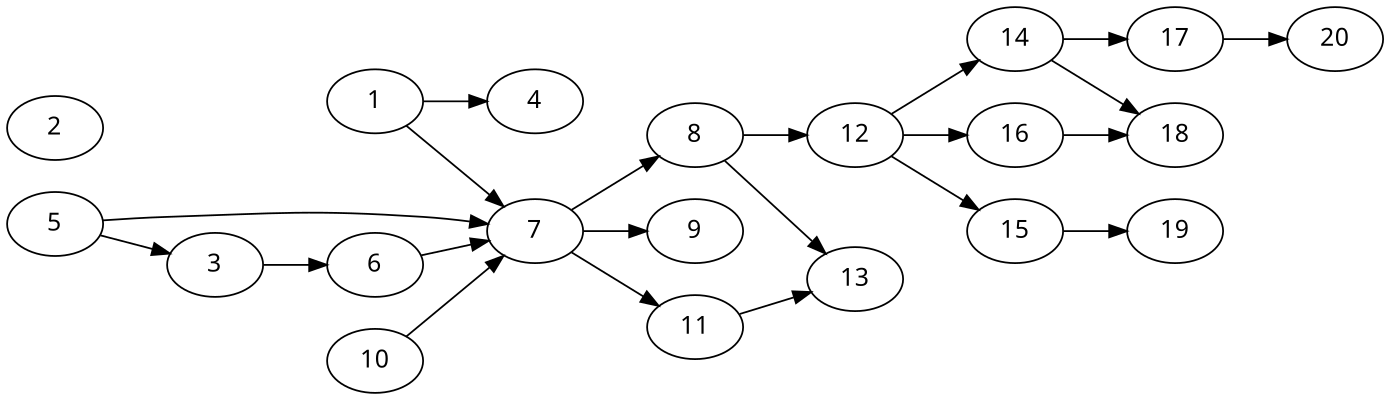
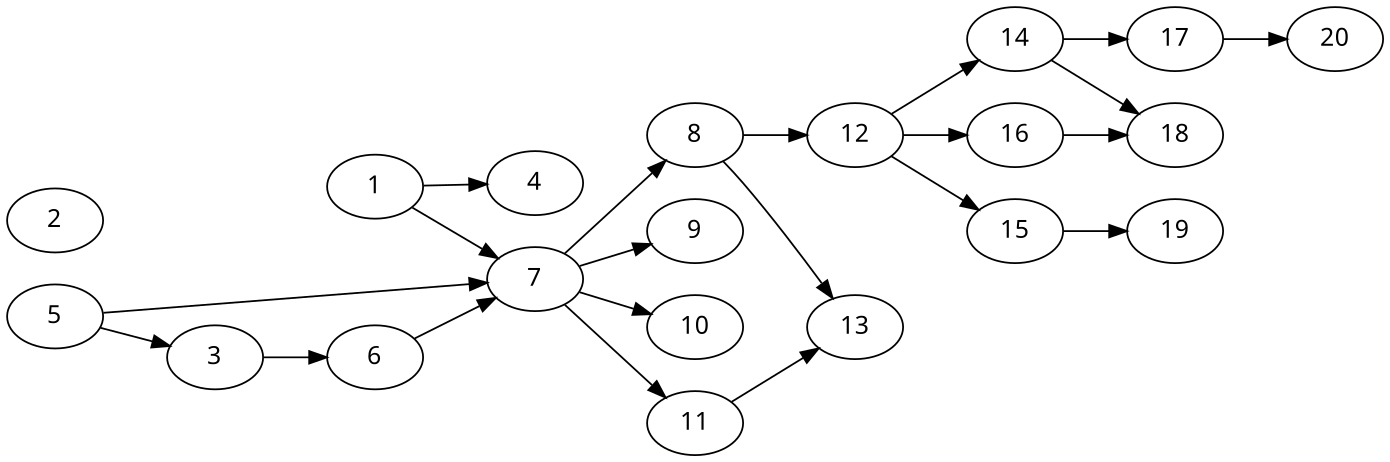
edge "10" -> "7": reversed
